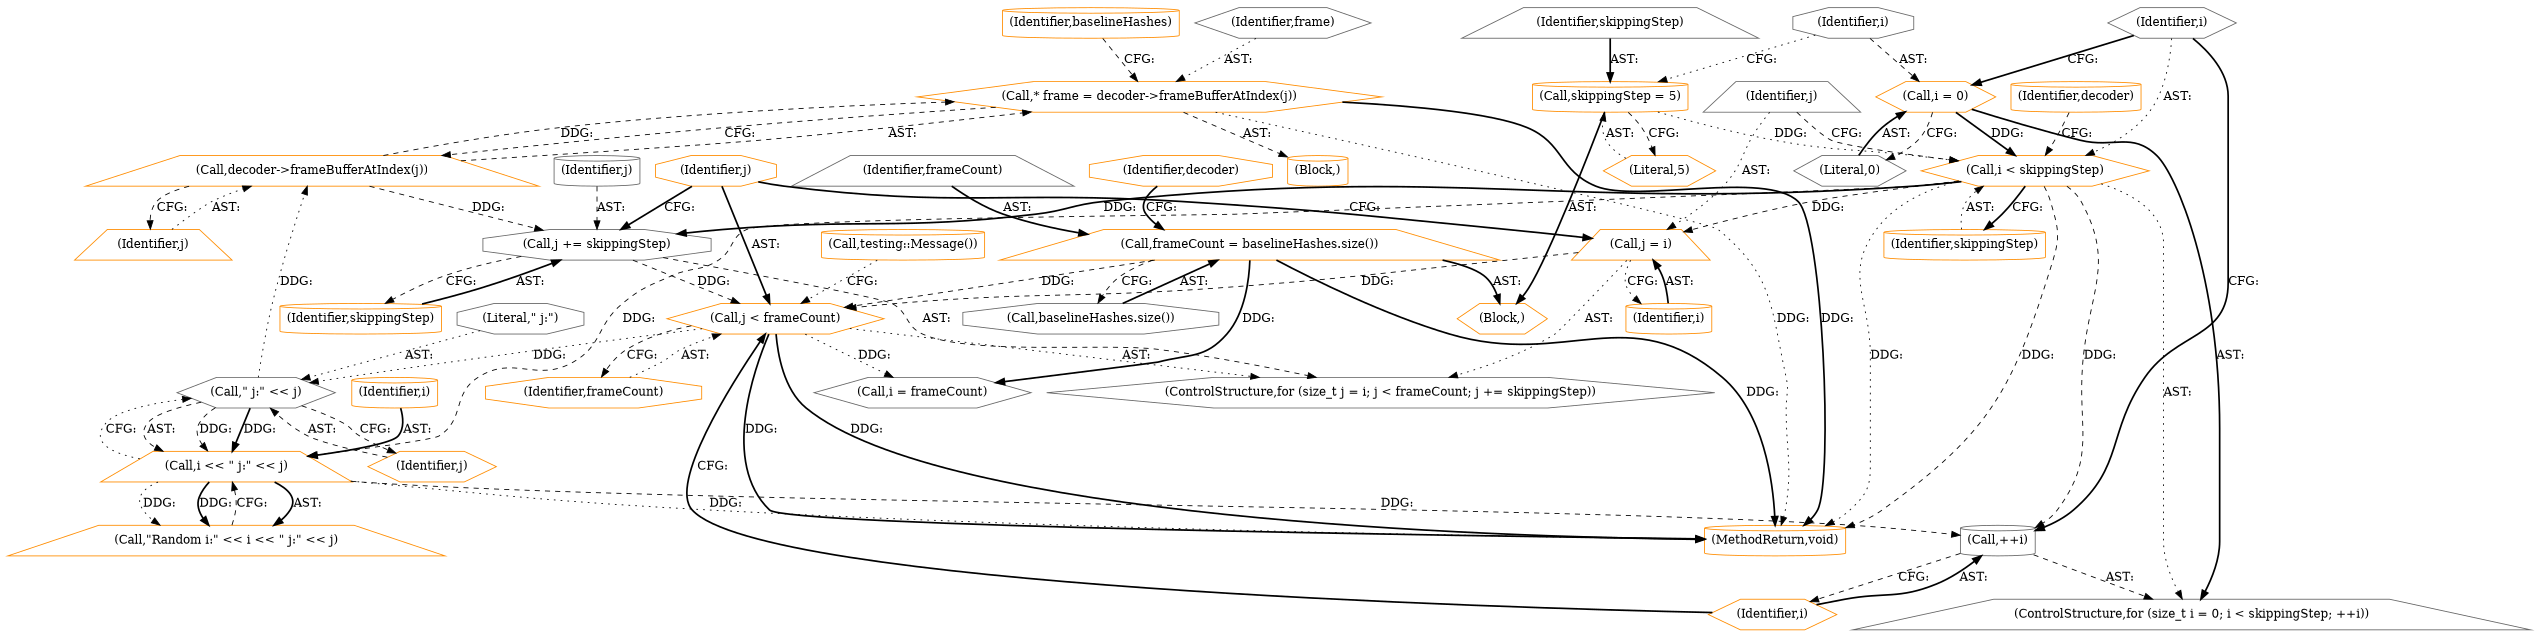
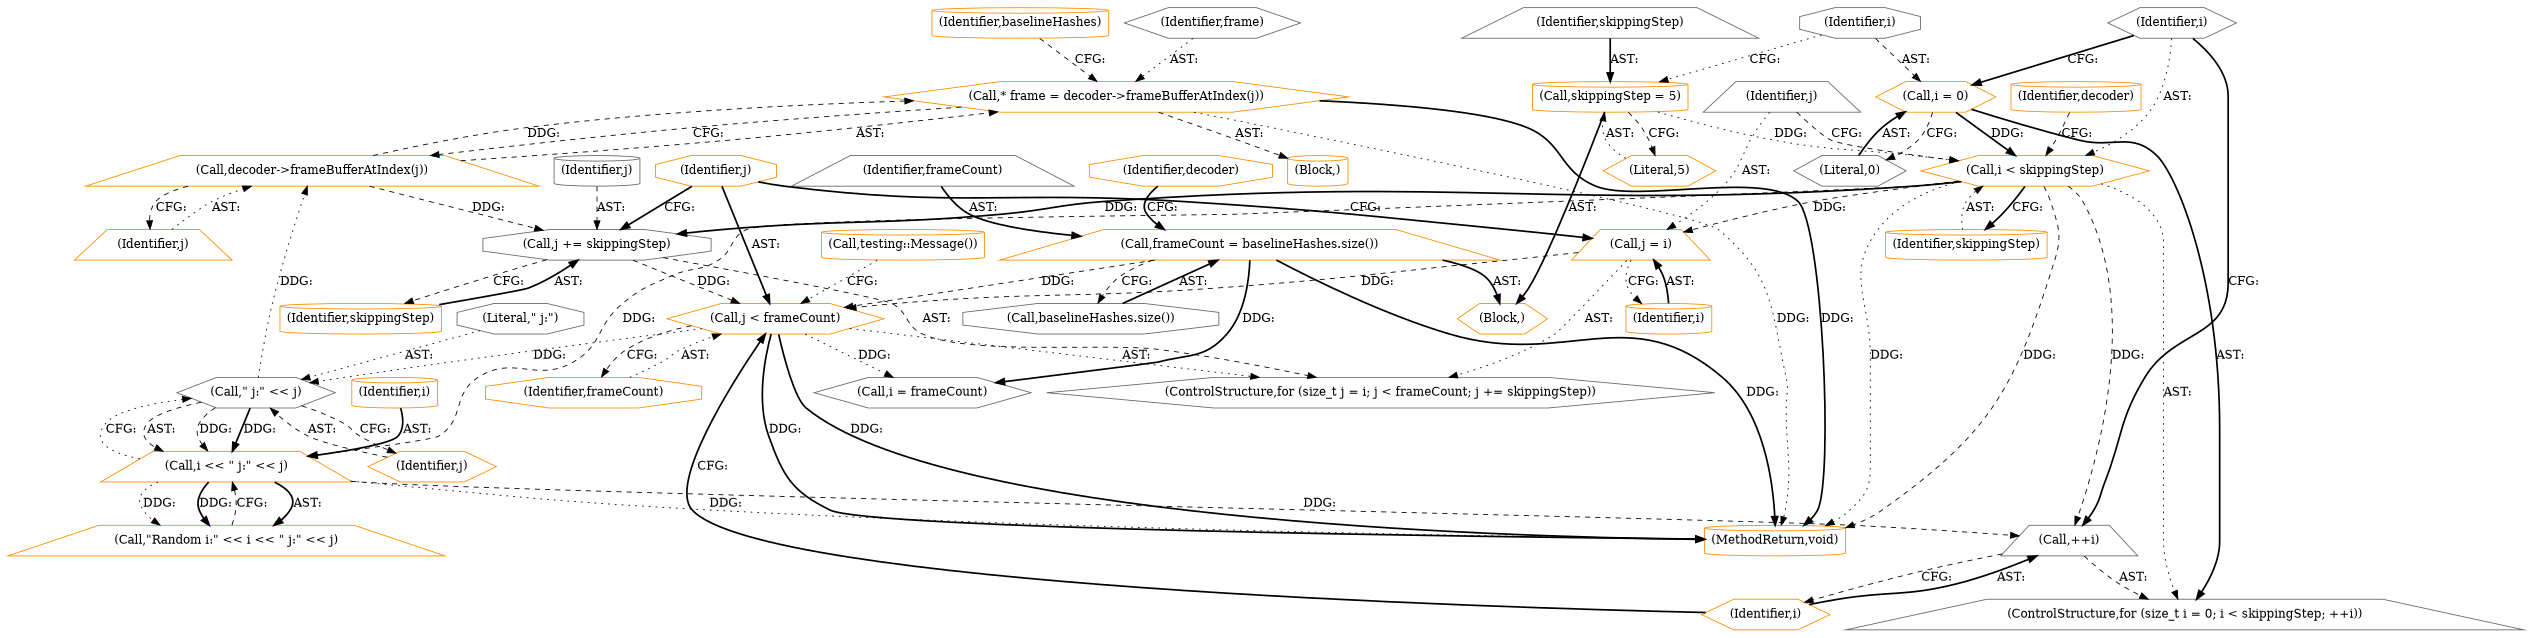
node "(Call,++i)": shape cylinder -> trapezium
